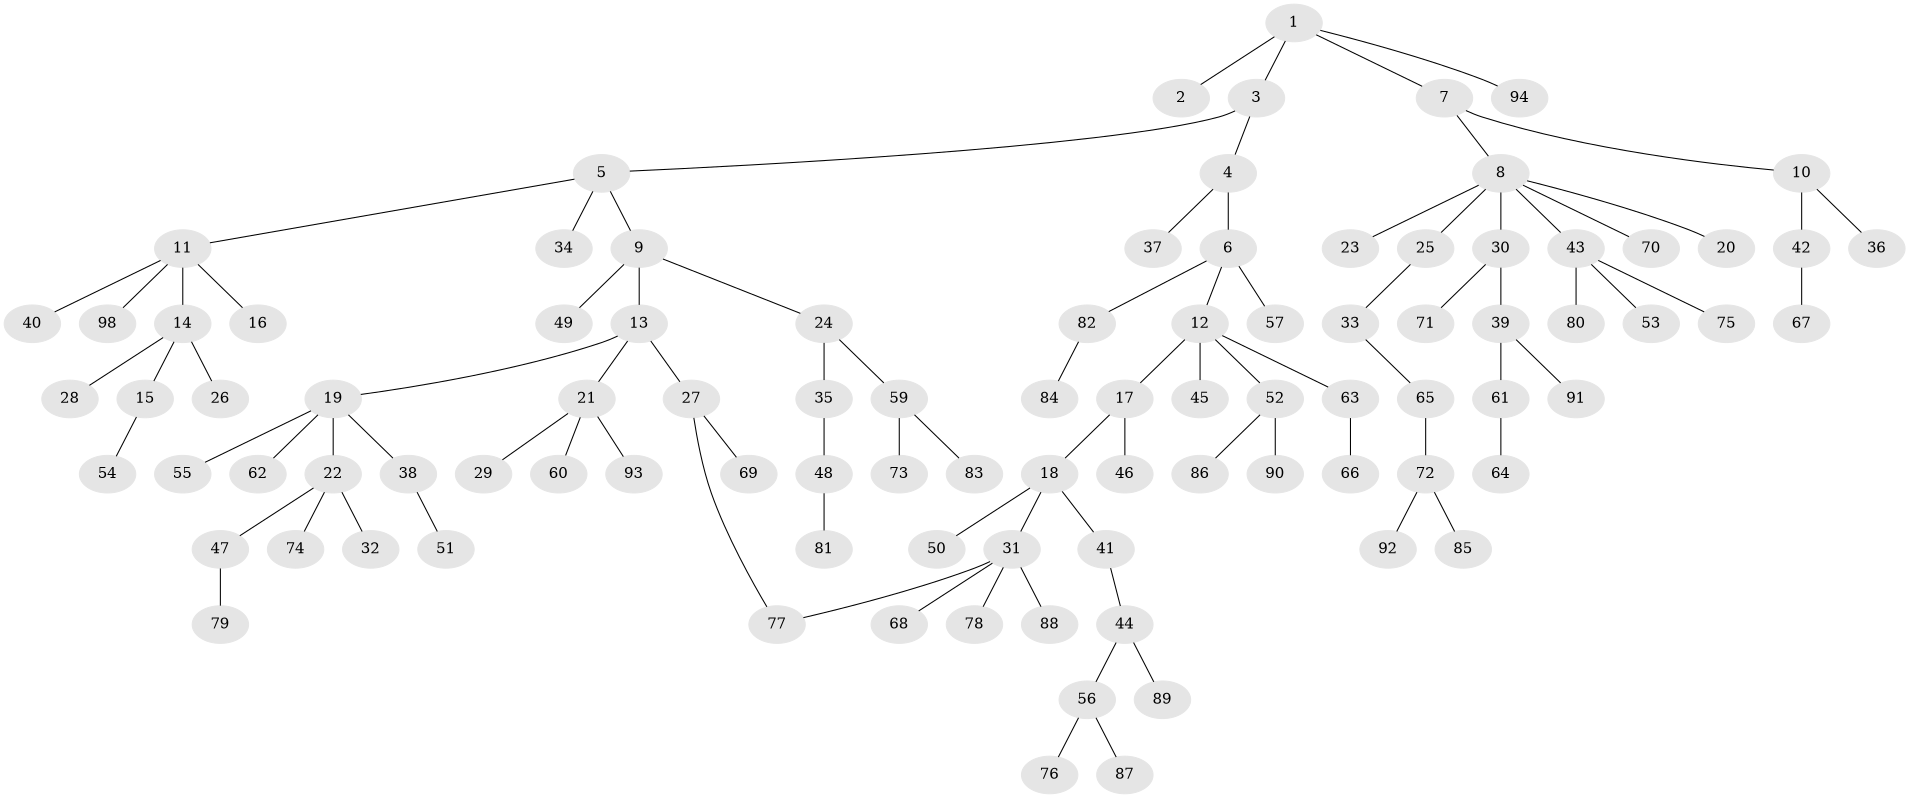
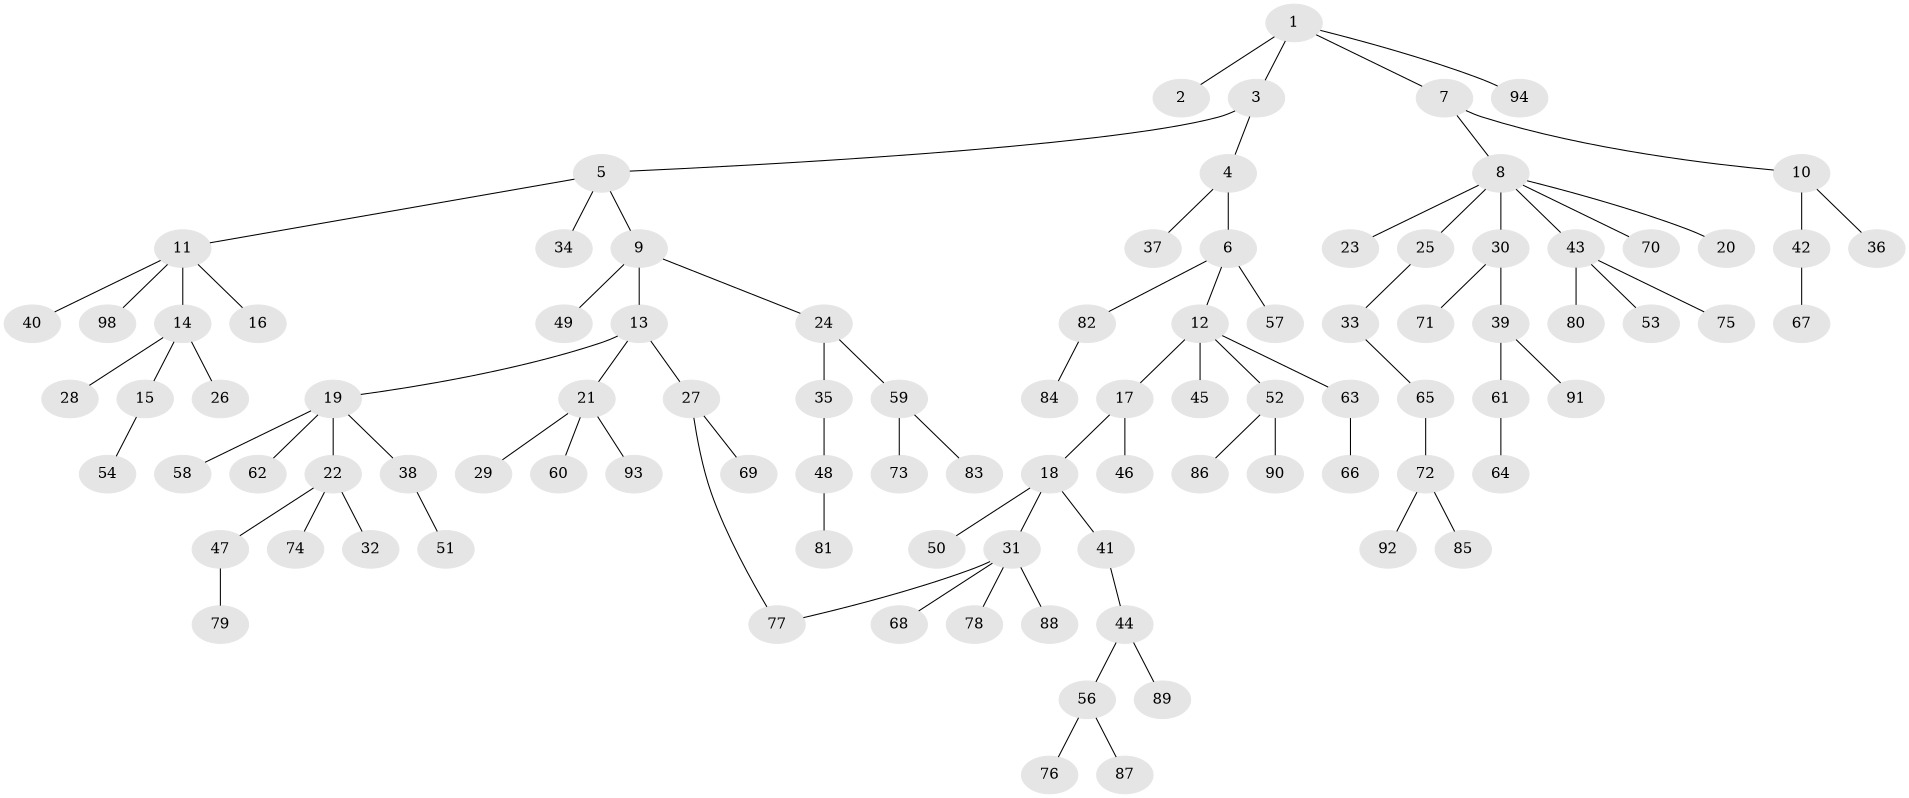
node "55": label "55" -> "58"
